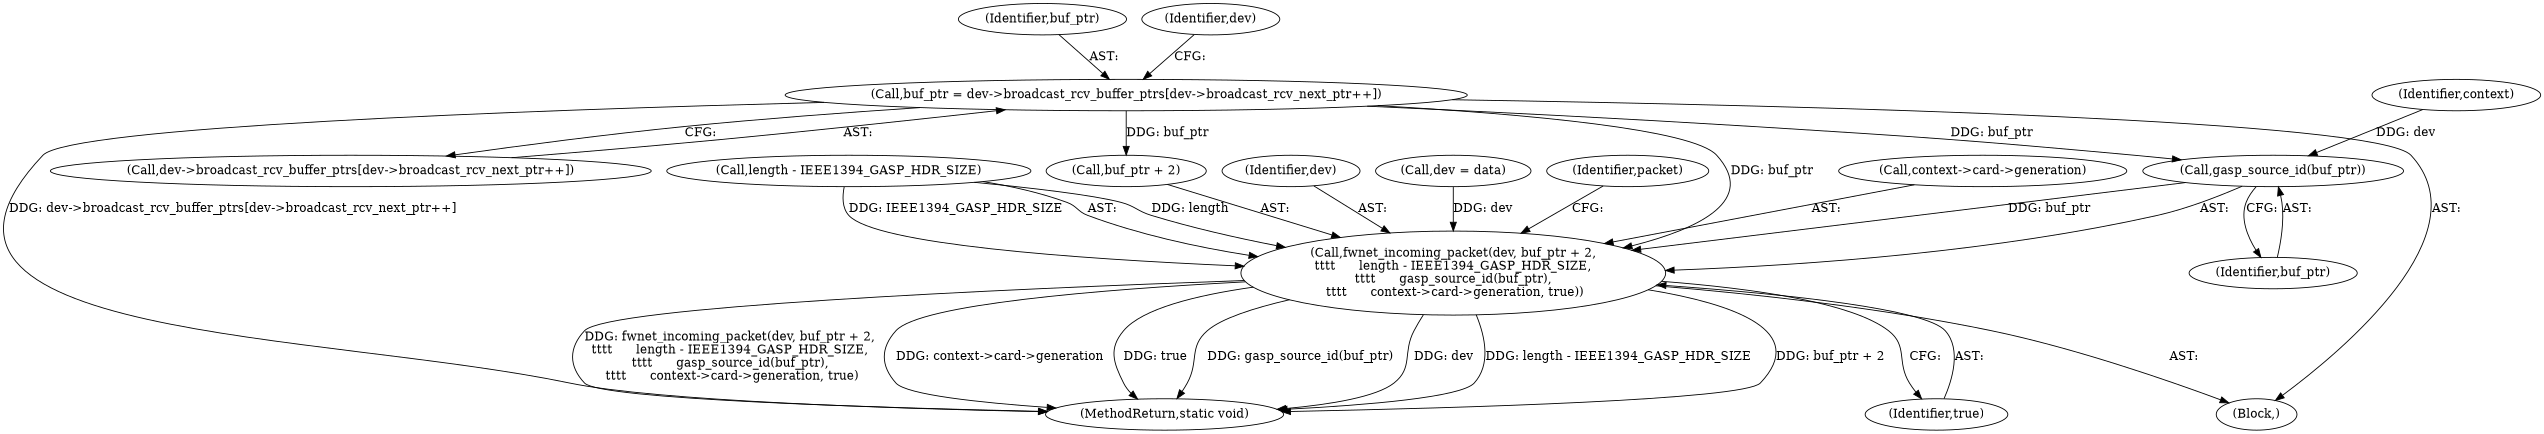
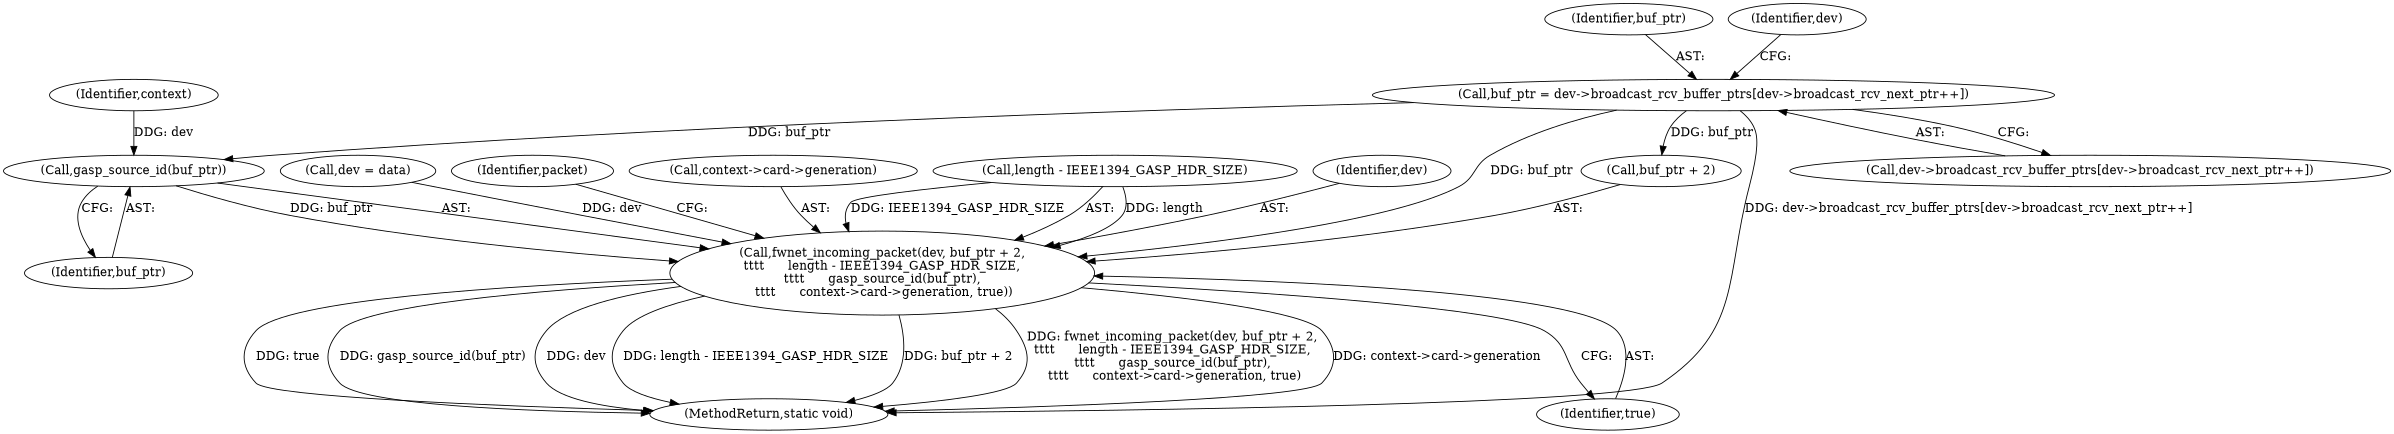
node "(Block,)": removed
